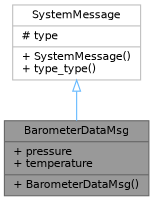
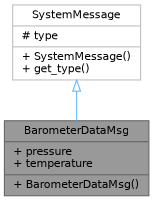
node "SystemMessage": text "+ type_type()" -> "+ get_type()"
